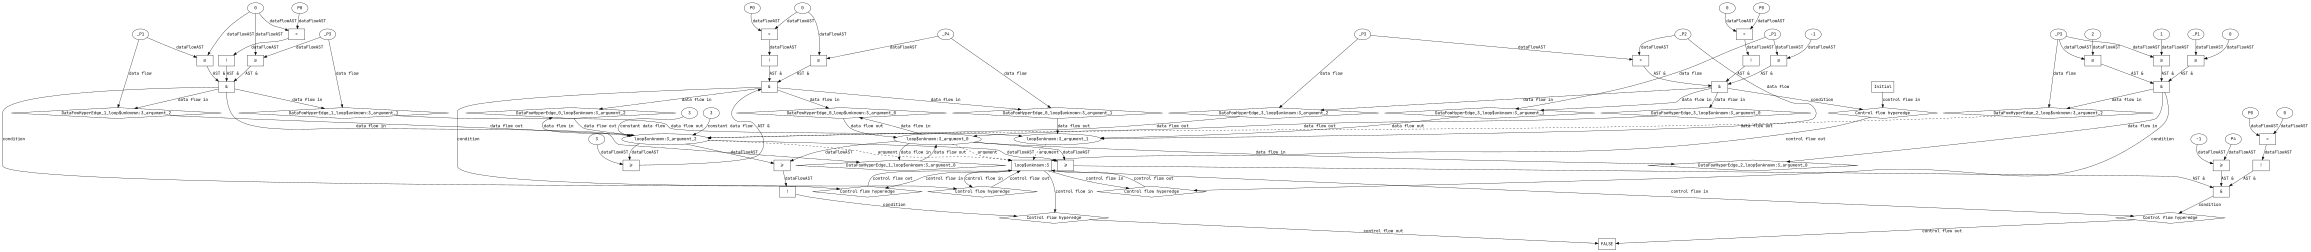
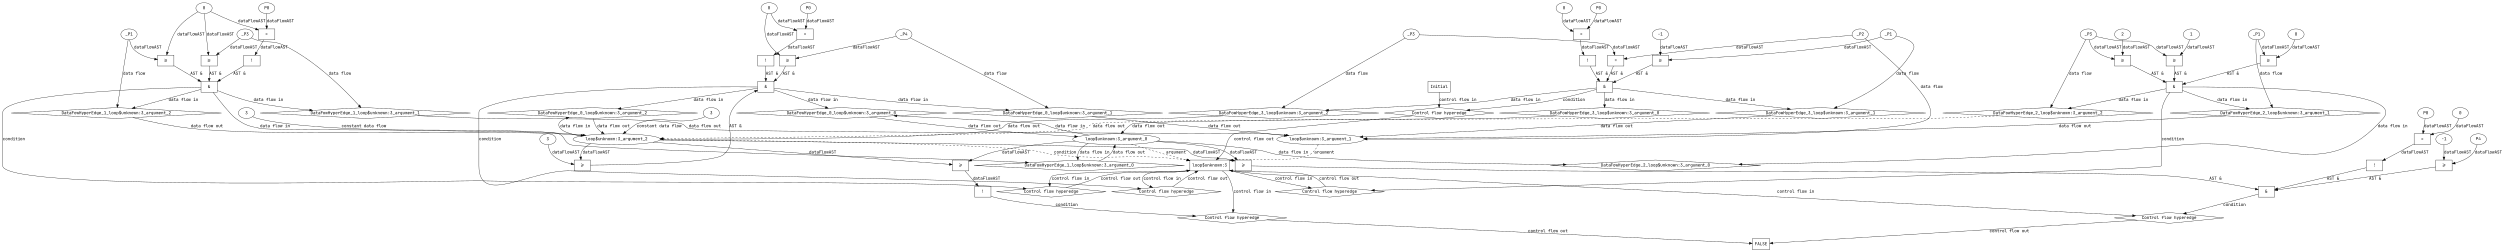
node "DataFowHyperEdge_2_loop$unknown:3_argument_1": added
edge "loop$unknown:3_argument_2" -> "loop$unknown:3": label "argument" -> "condition"
